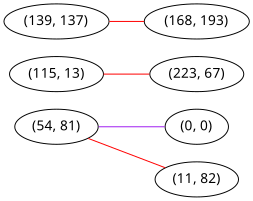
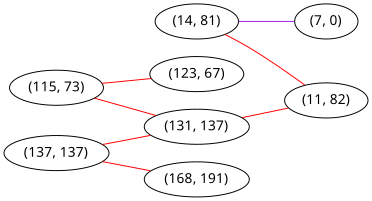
node "(139, 137)": label "(139, 137)" -> "(137, 137)"
node "(168, 193)": label "(168, 193)" -> "(168, 191)"
node "(115, 13)": label "(115, 13)" -> "(115, 73)"
node "(223, 67)": label "(223, 67)" -> "(123, 67)"
node "(54, 81)": label "(54, 81)" -> "(14, 81)"
node "(131, 137)": added
node "(0, 0)": label "(0, 0)" -> "(7, 0)"
